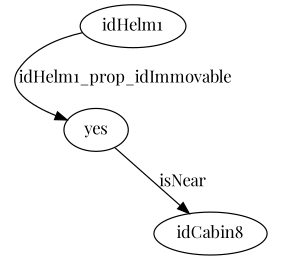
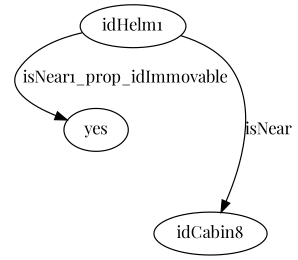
edge "idHelm1" -> "yes": label "idHelm1_prop_idImmovable" -> "isNear1_prop_idImmovable"
edge "yes" -> "idCabin8": now "idHelm1" -> "idCabin8"
